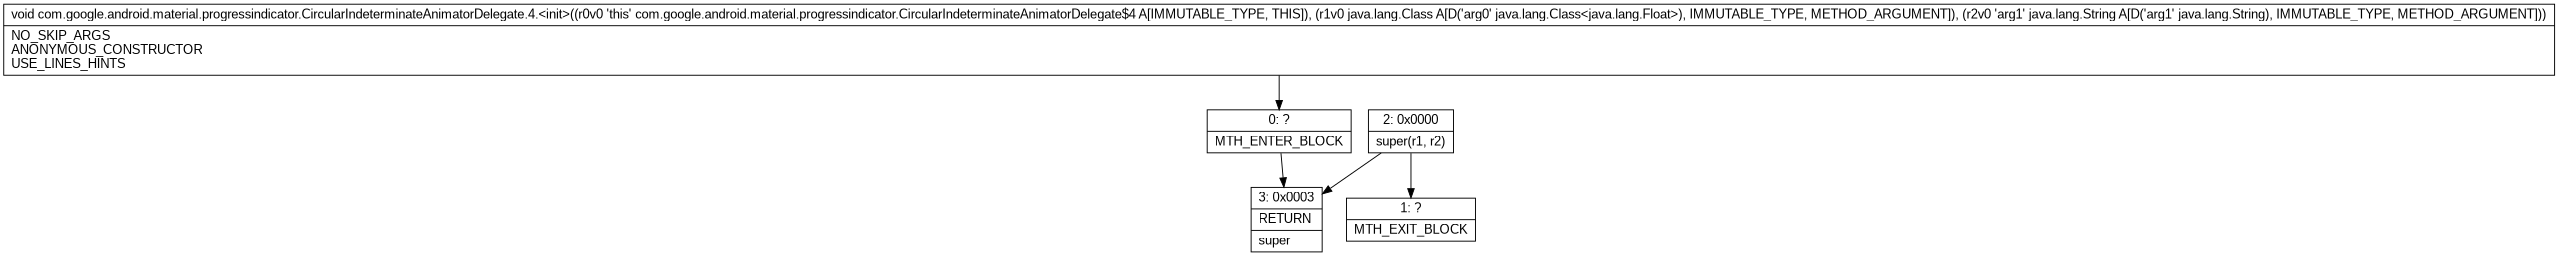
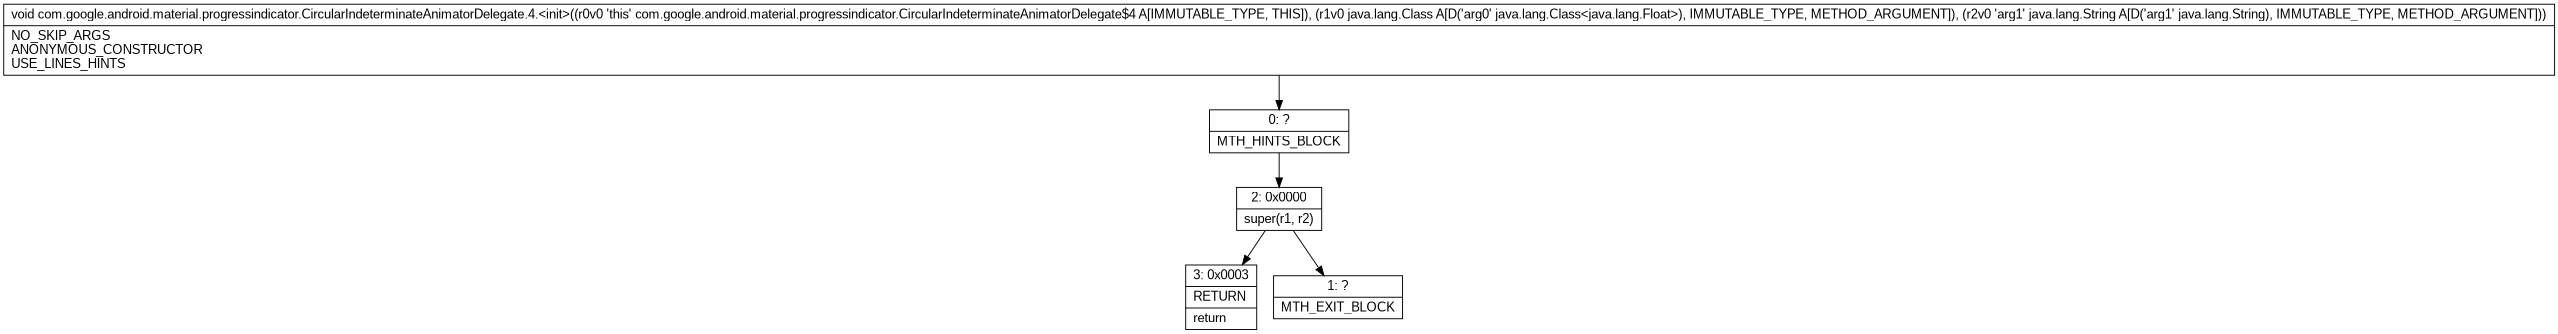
node "0: ?": text "MTH_ENTER_BLOCK" -> "MTH_HINTS_BLOCK"
edge "0: ?" -> "3: 0x0003": now "0: ?" -> "2: 0x0000"
node "3: 0x0003": text "super" -> "return"
